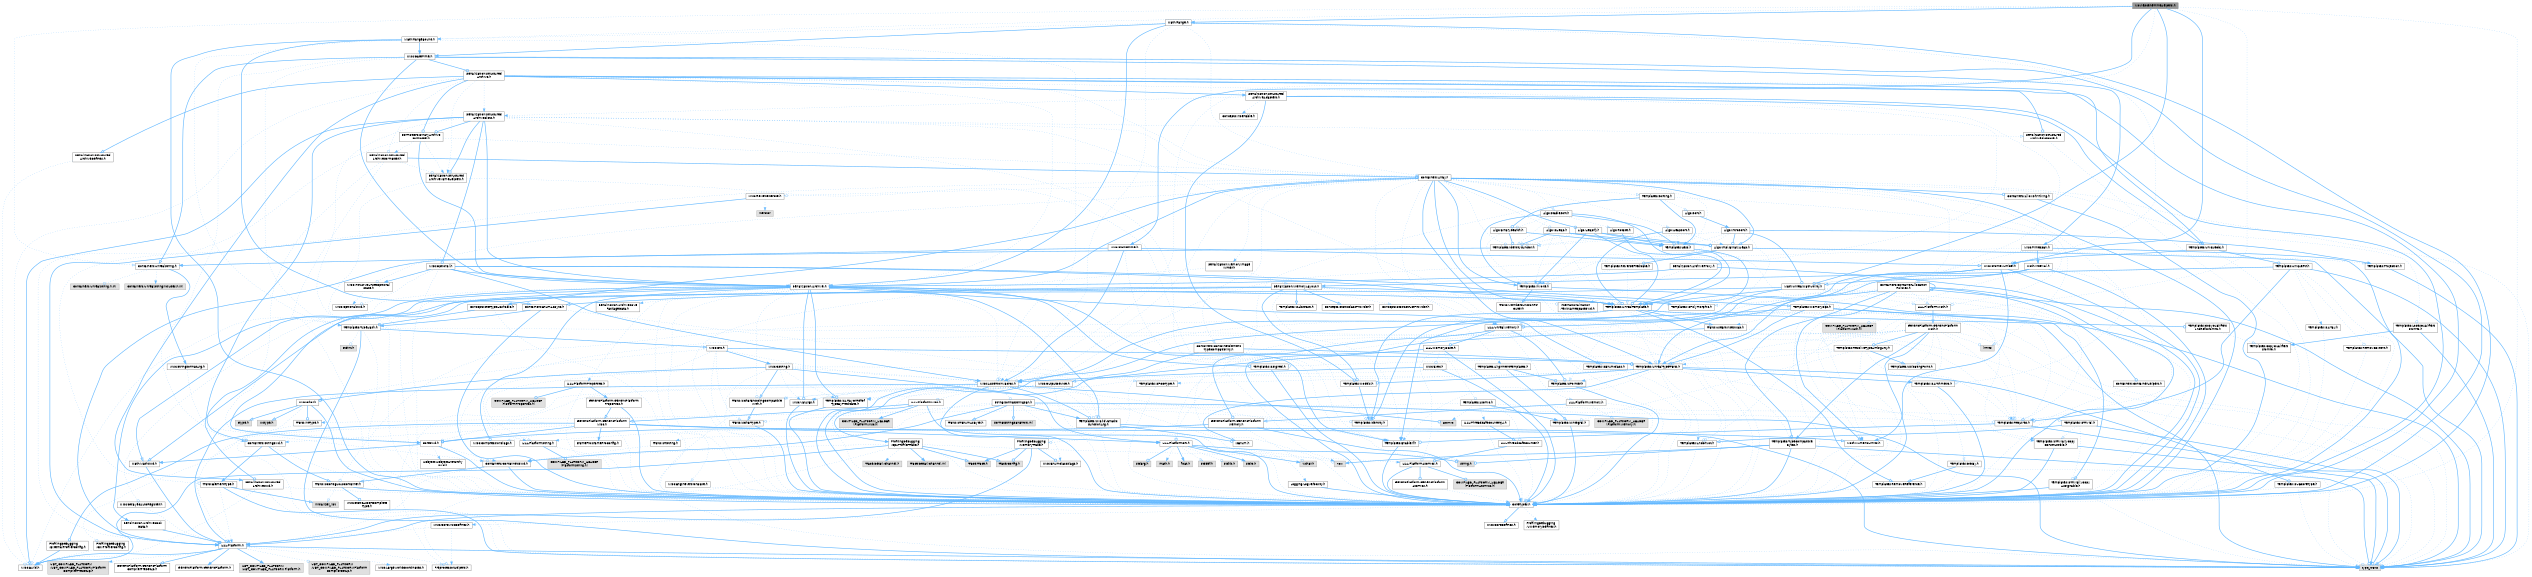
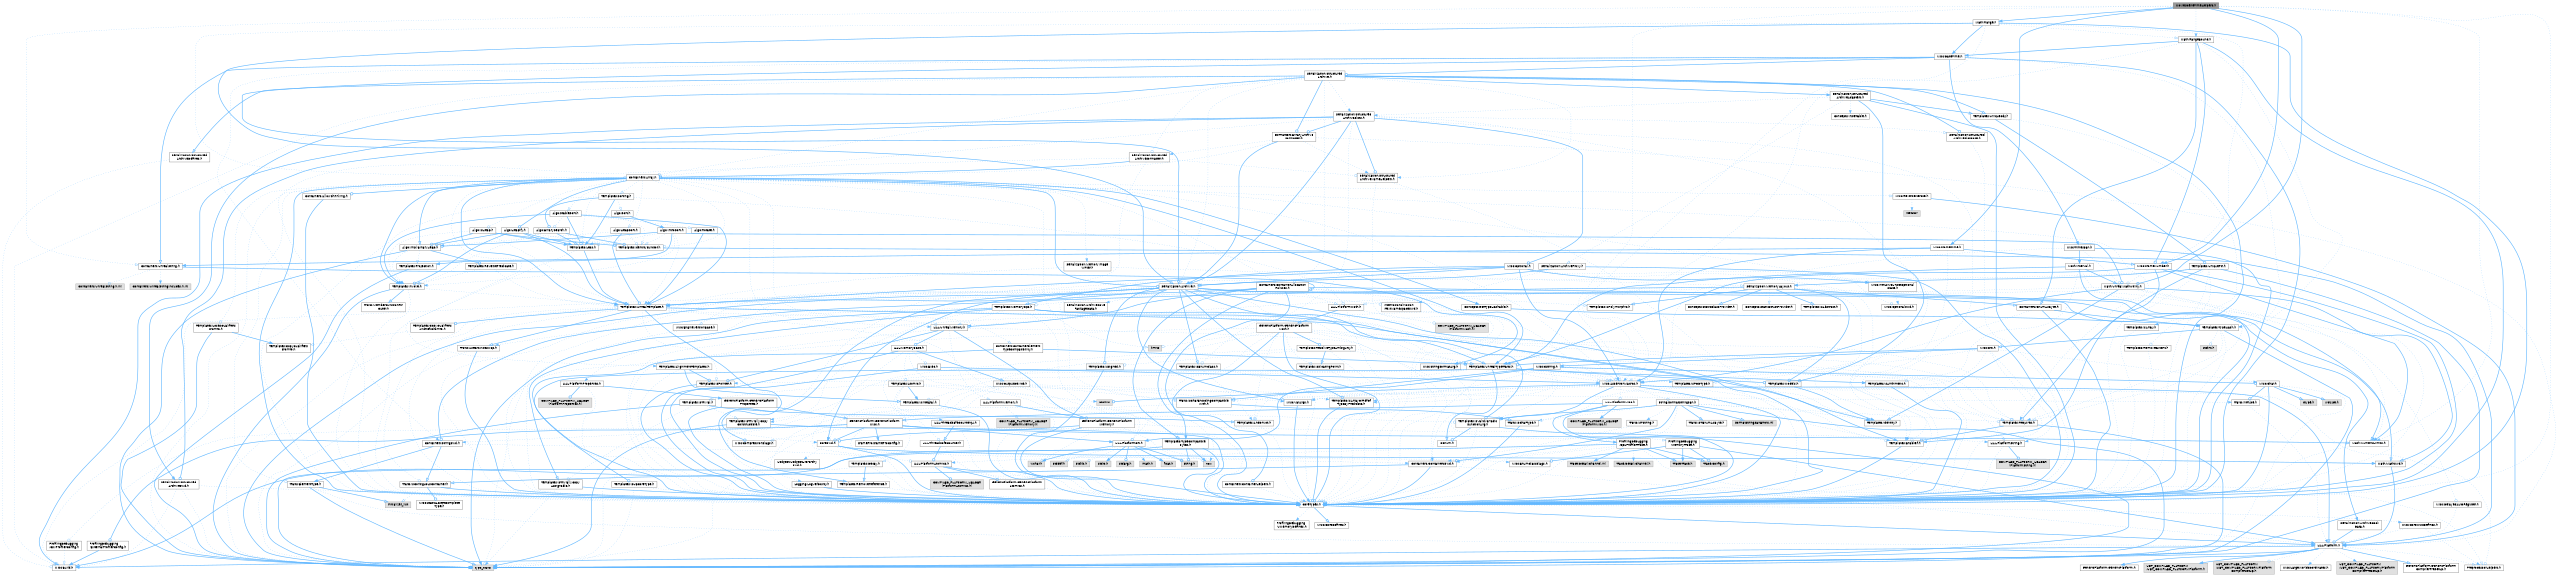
edge "Templates/UniqueObj.h" -> "Misc/FrameNumber.h": now "Math/RangeBound.h" -> "Misc/FrameNumber.h"
